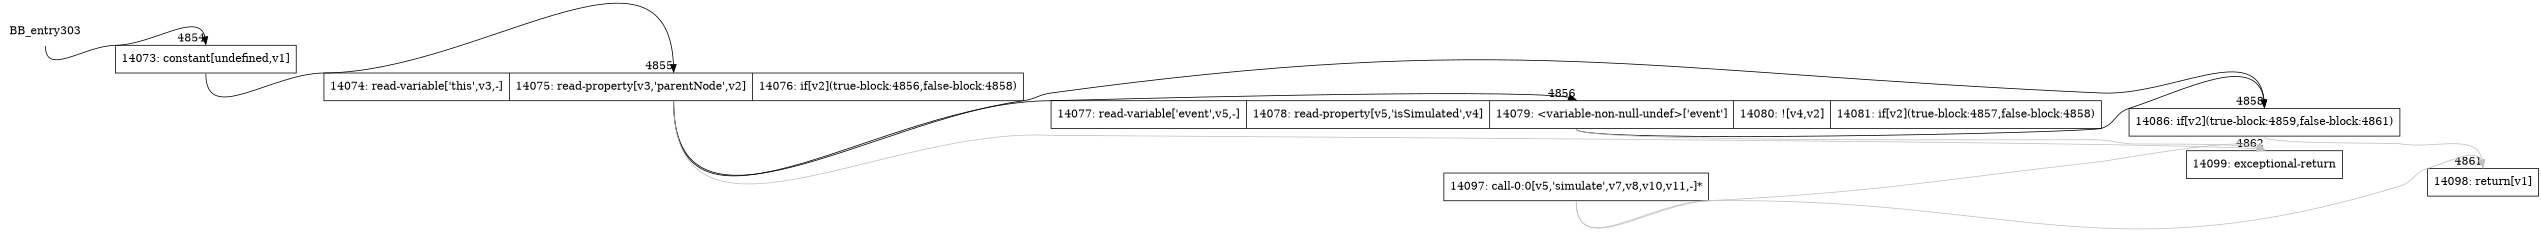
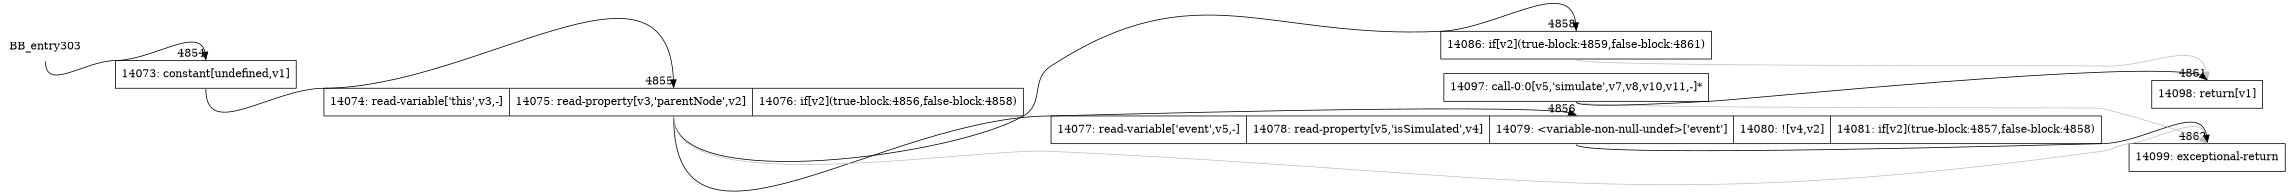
edge "14077: read-variable['event',v5,-]" -> "14086: if[v2](true-block:4859,false-block:4861)": removed
edge "14077: read-variable['event',v5,-]" -> "14099: exceptional-return": color gray -> black
edge "14097: call-0:0[v5,'simulate',v7,v8,v10,v11,-]*" -> "14098: return[v1]": color gray -> black
